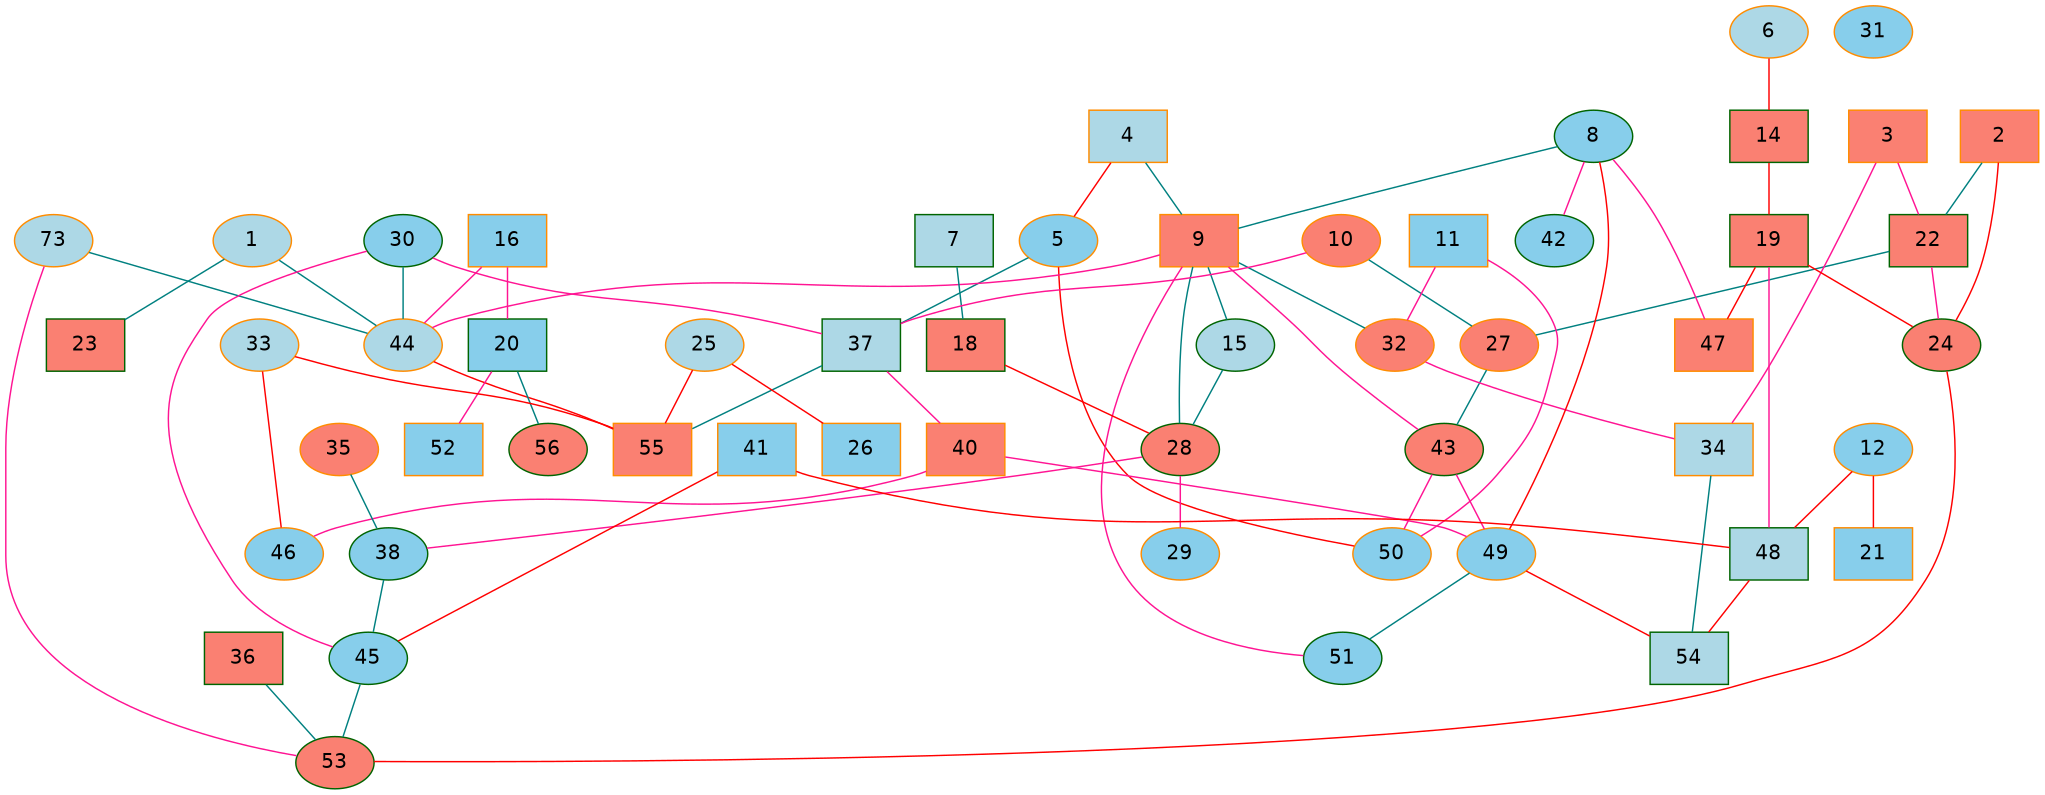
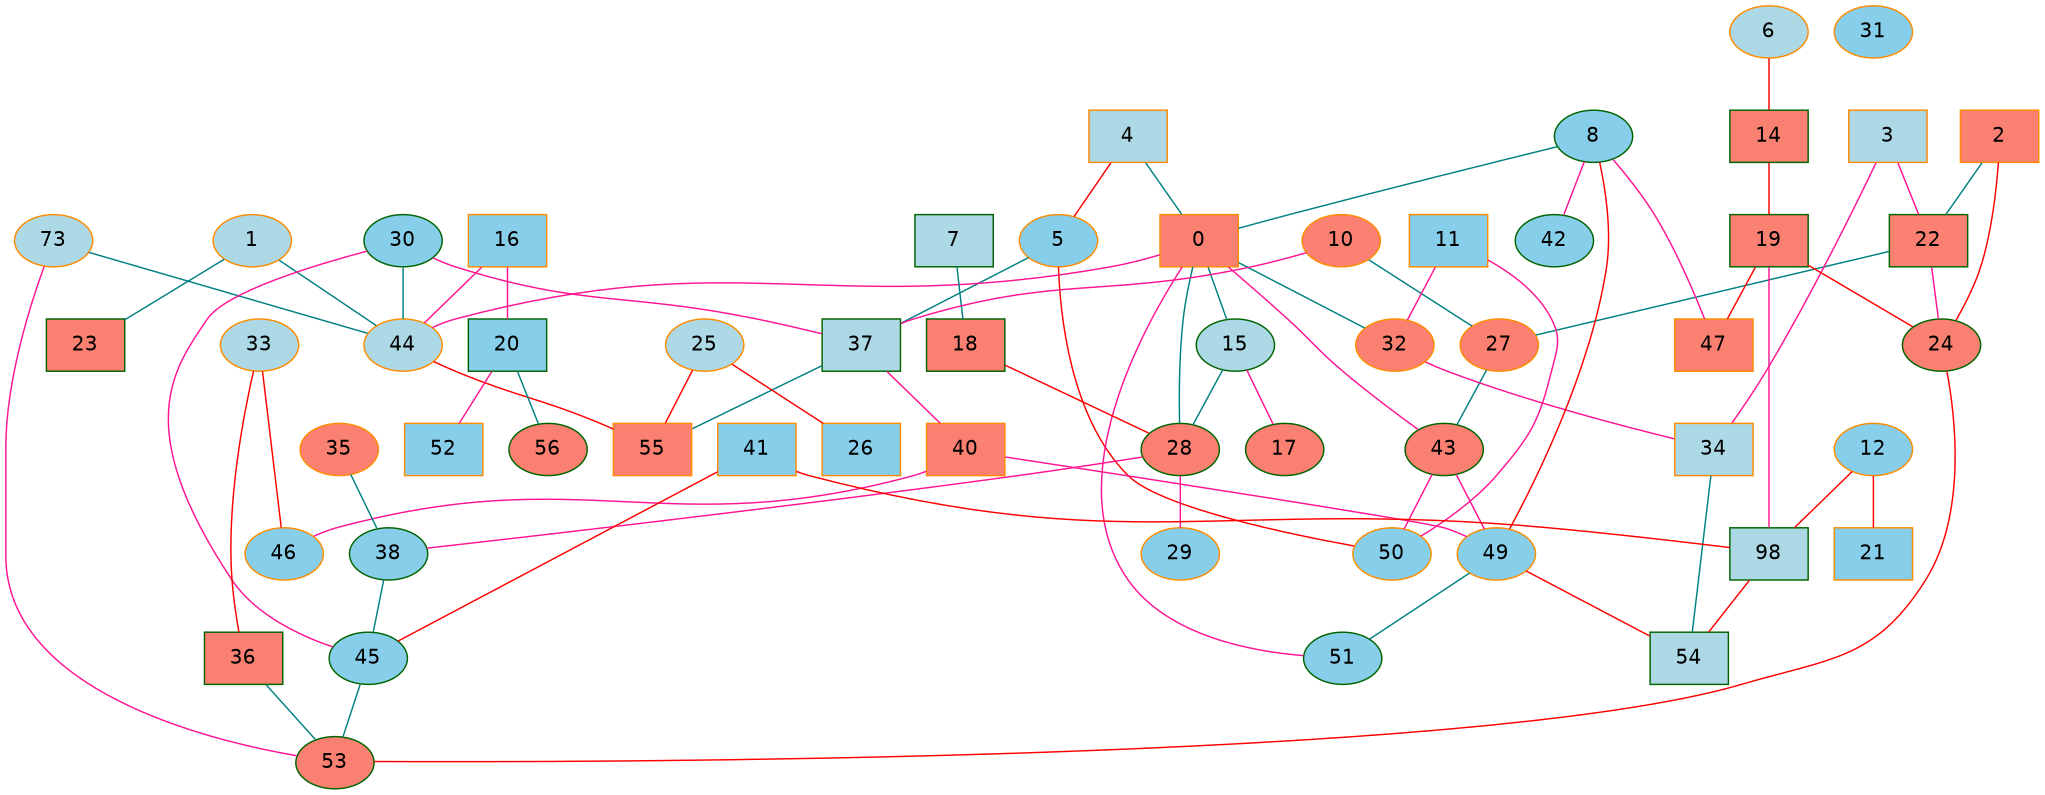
node "3": fillcolor salmon -> lightblue
node "9": label "9" -> "0"
edge "33" -- "55": now "33" -- "36"
node "17": added
node "48": label "48" -> "98"
